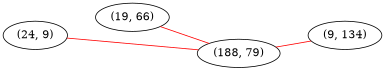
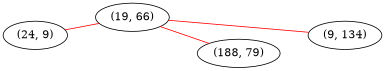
edge "(24, 9)" -- "(188, 79)": now "(24, 9)" -- "(19, 66)"
edge "(9, 134)" -- "(188, 79)": now "(9, 134)" -- "(19, 66)"
